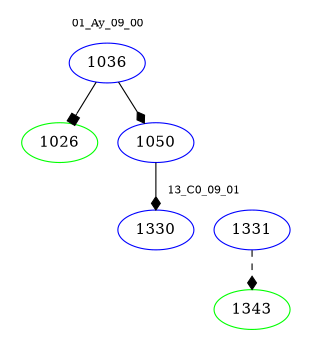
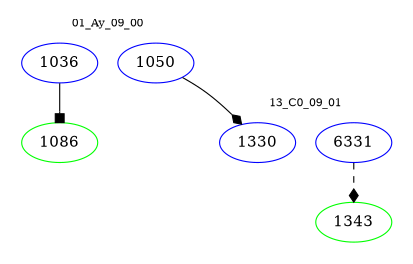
edge "1036" -> "1050": removed
node "1026": label "1026" -> "1086"
node "1331": label "1331" -> "6331"
